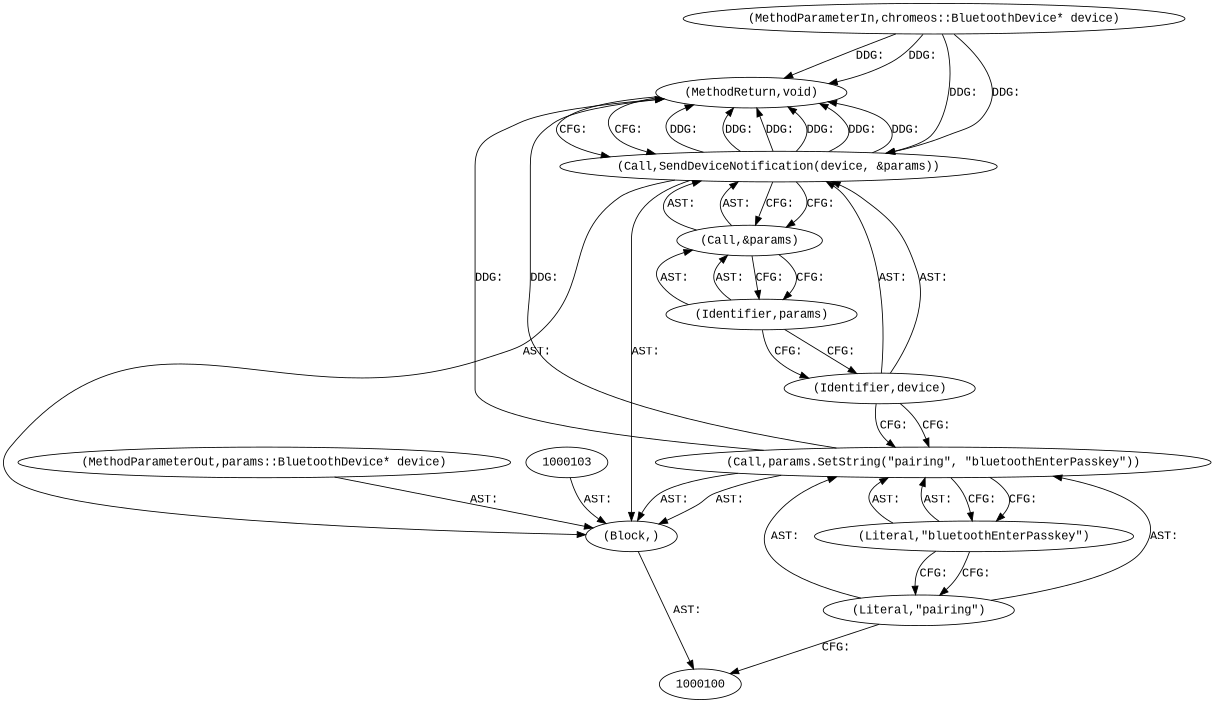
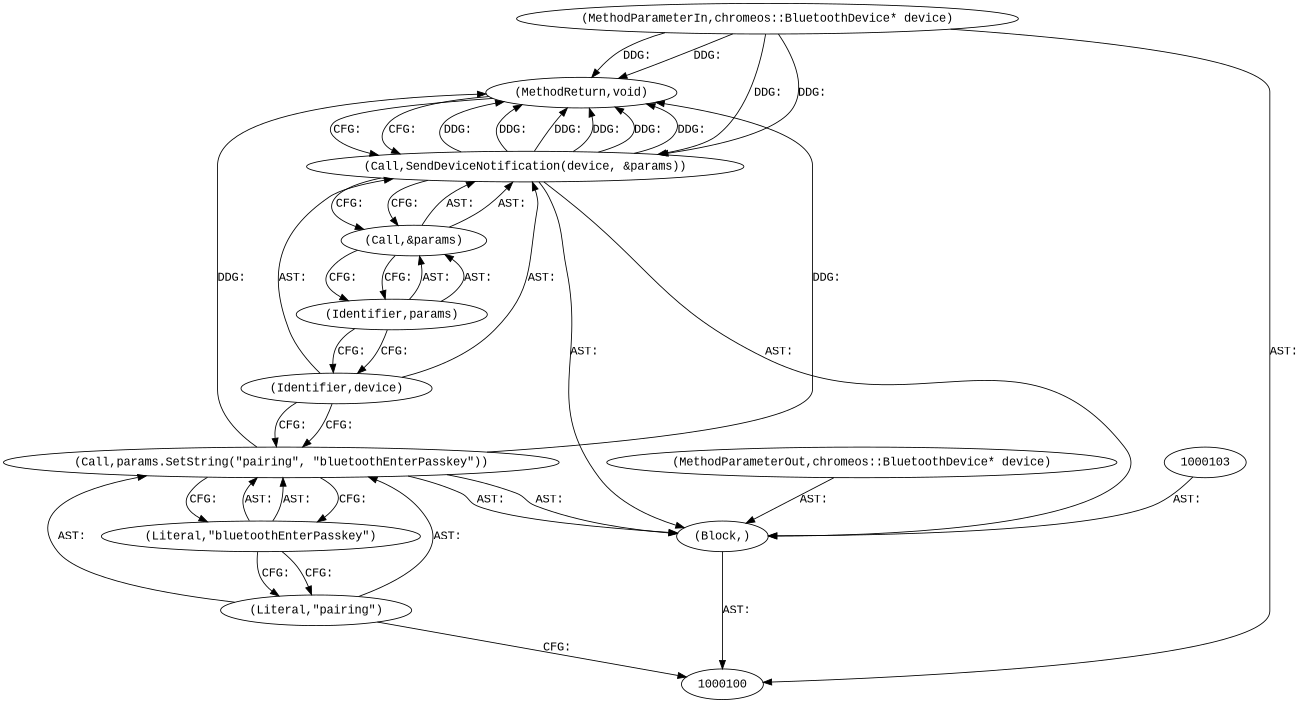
edge "(MethodParameterIn,chromeos::BluetoothDevice* device)" -> "1000100": added, label "AST:"
node "(MethodParameterOut,params::BluetoothDevice* device)": label "(MethodParameterOut,params::BluetoothDevice* device)" -> "(MethodParameterOut,chromeos::BluetoothDevice* device)"
